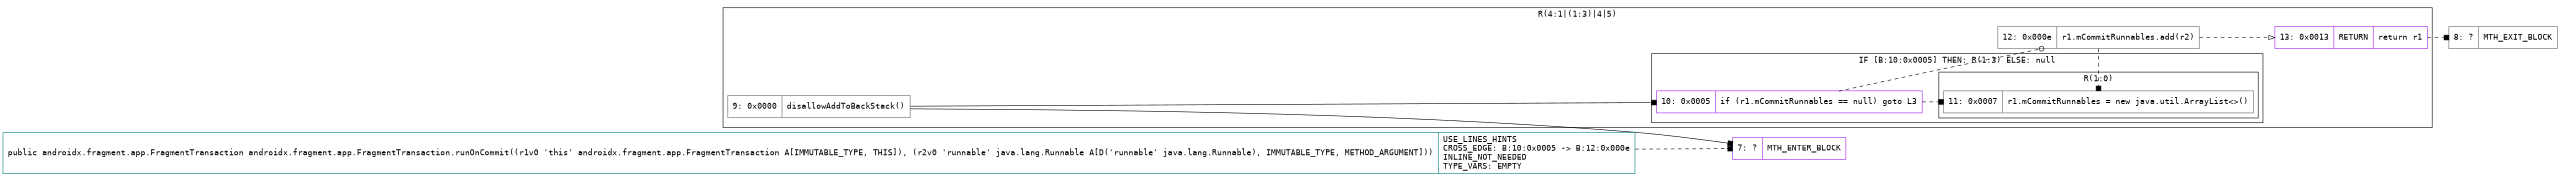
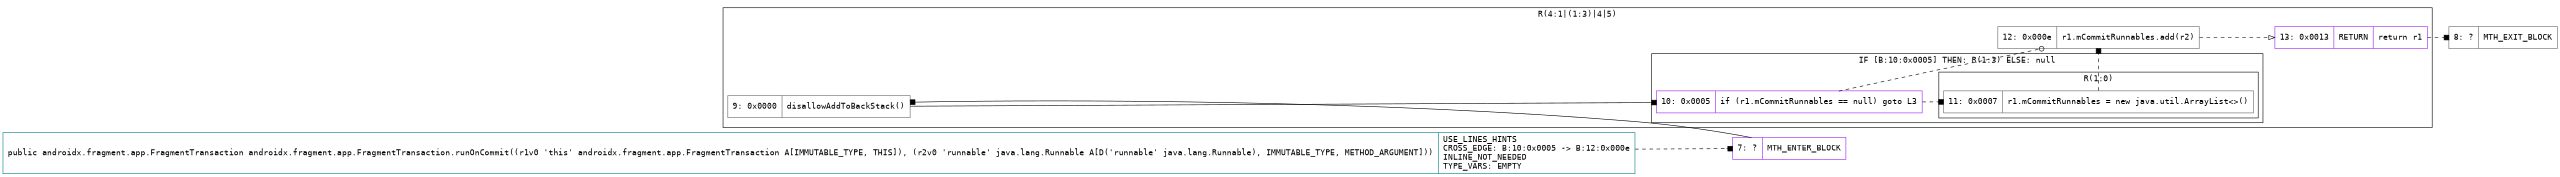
edge "12: 0x000e" -> "11: 0x0007": reversed
edge "9: 0x0000" -> "7: ?": reversed
